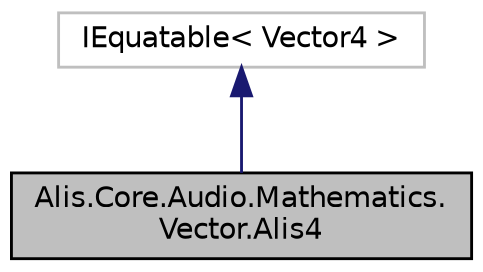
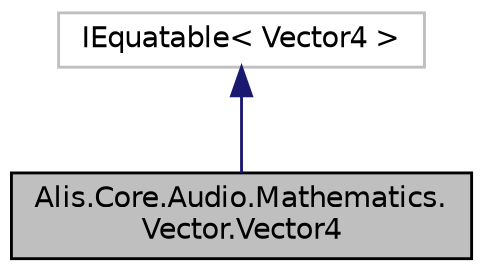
node "Alis.Core.Audio.Mathematics. Vector.Alis4": label "Alis.Core.Audio.Mathematics. Vector.Alis4" -> "Alis.Core.Audio.Mathematics. Vector.Vector4"
